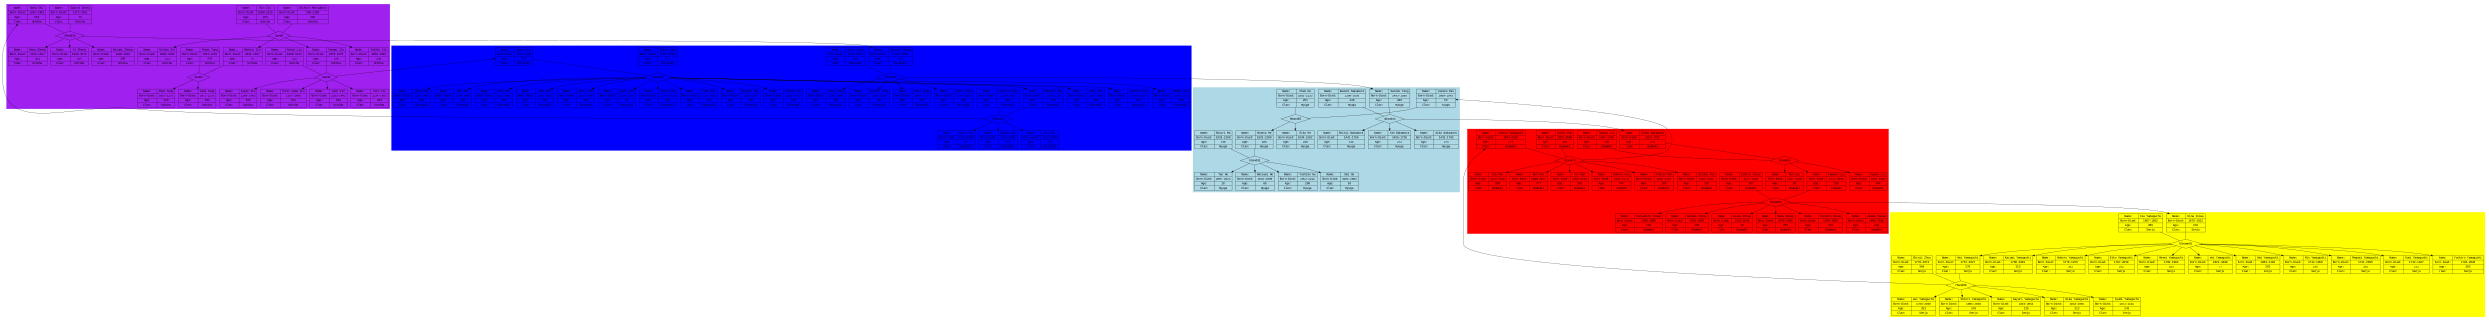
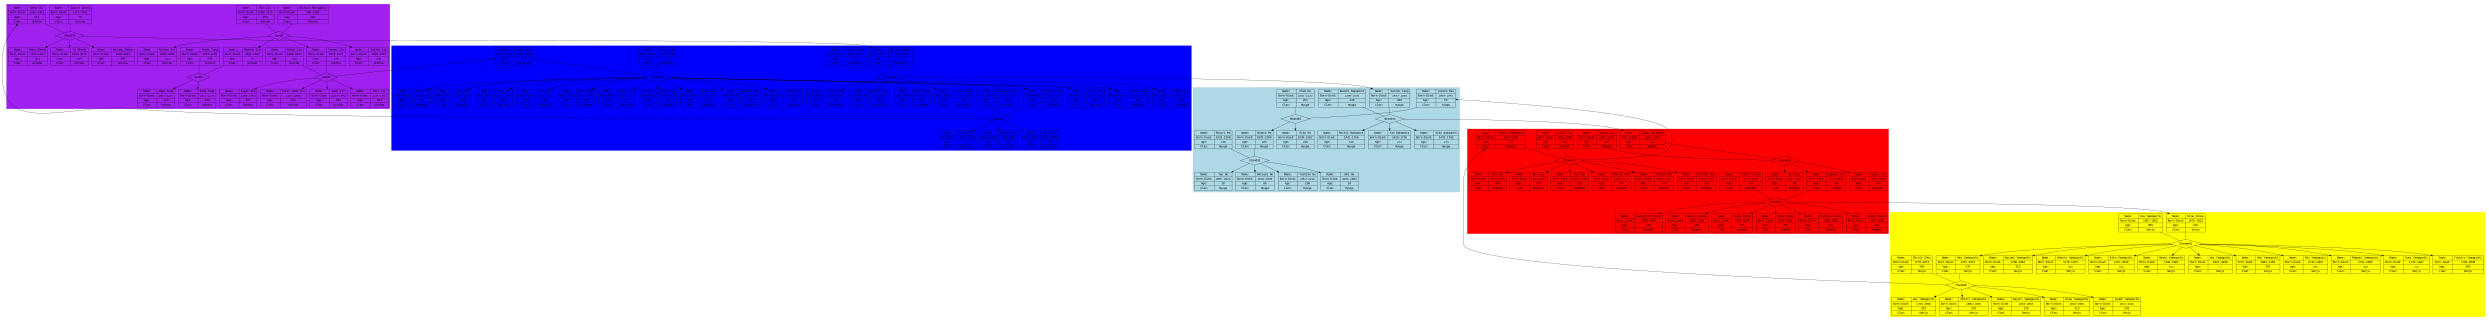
node "40and39": label "40and39" -> "40name39"
